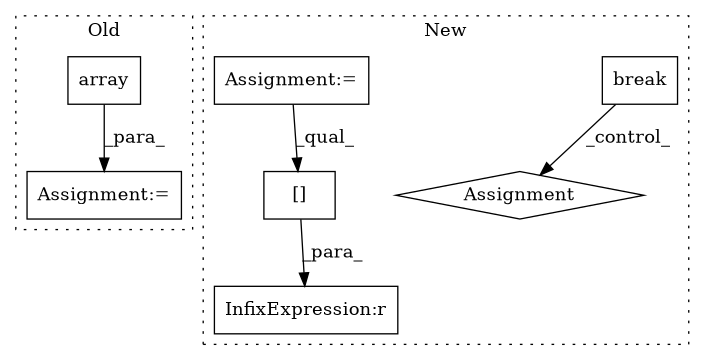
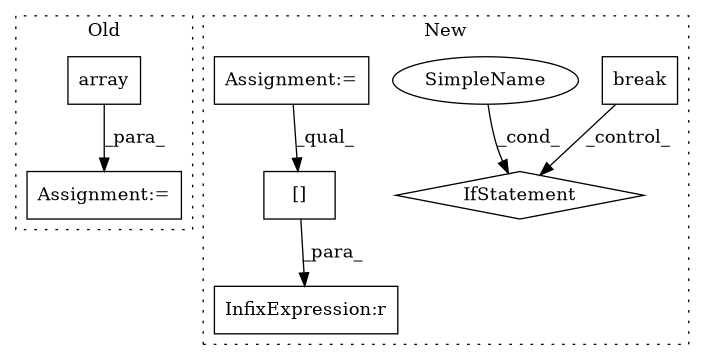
node "SimpleName": added
node "Assignment": label "Assignment" -> "IfStatement"
